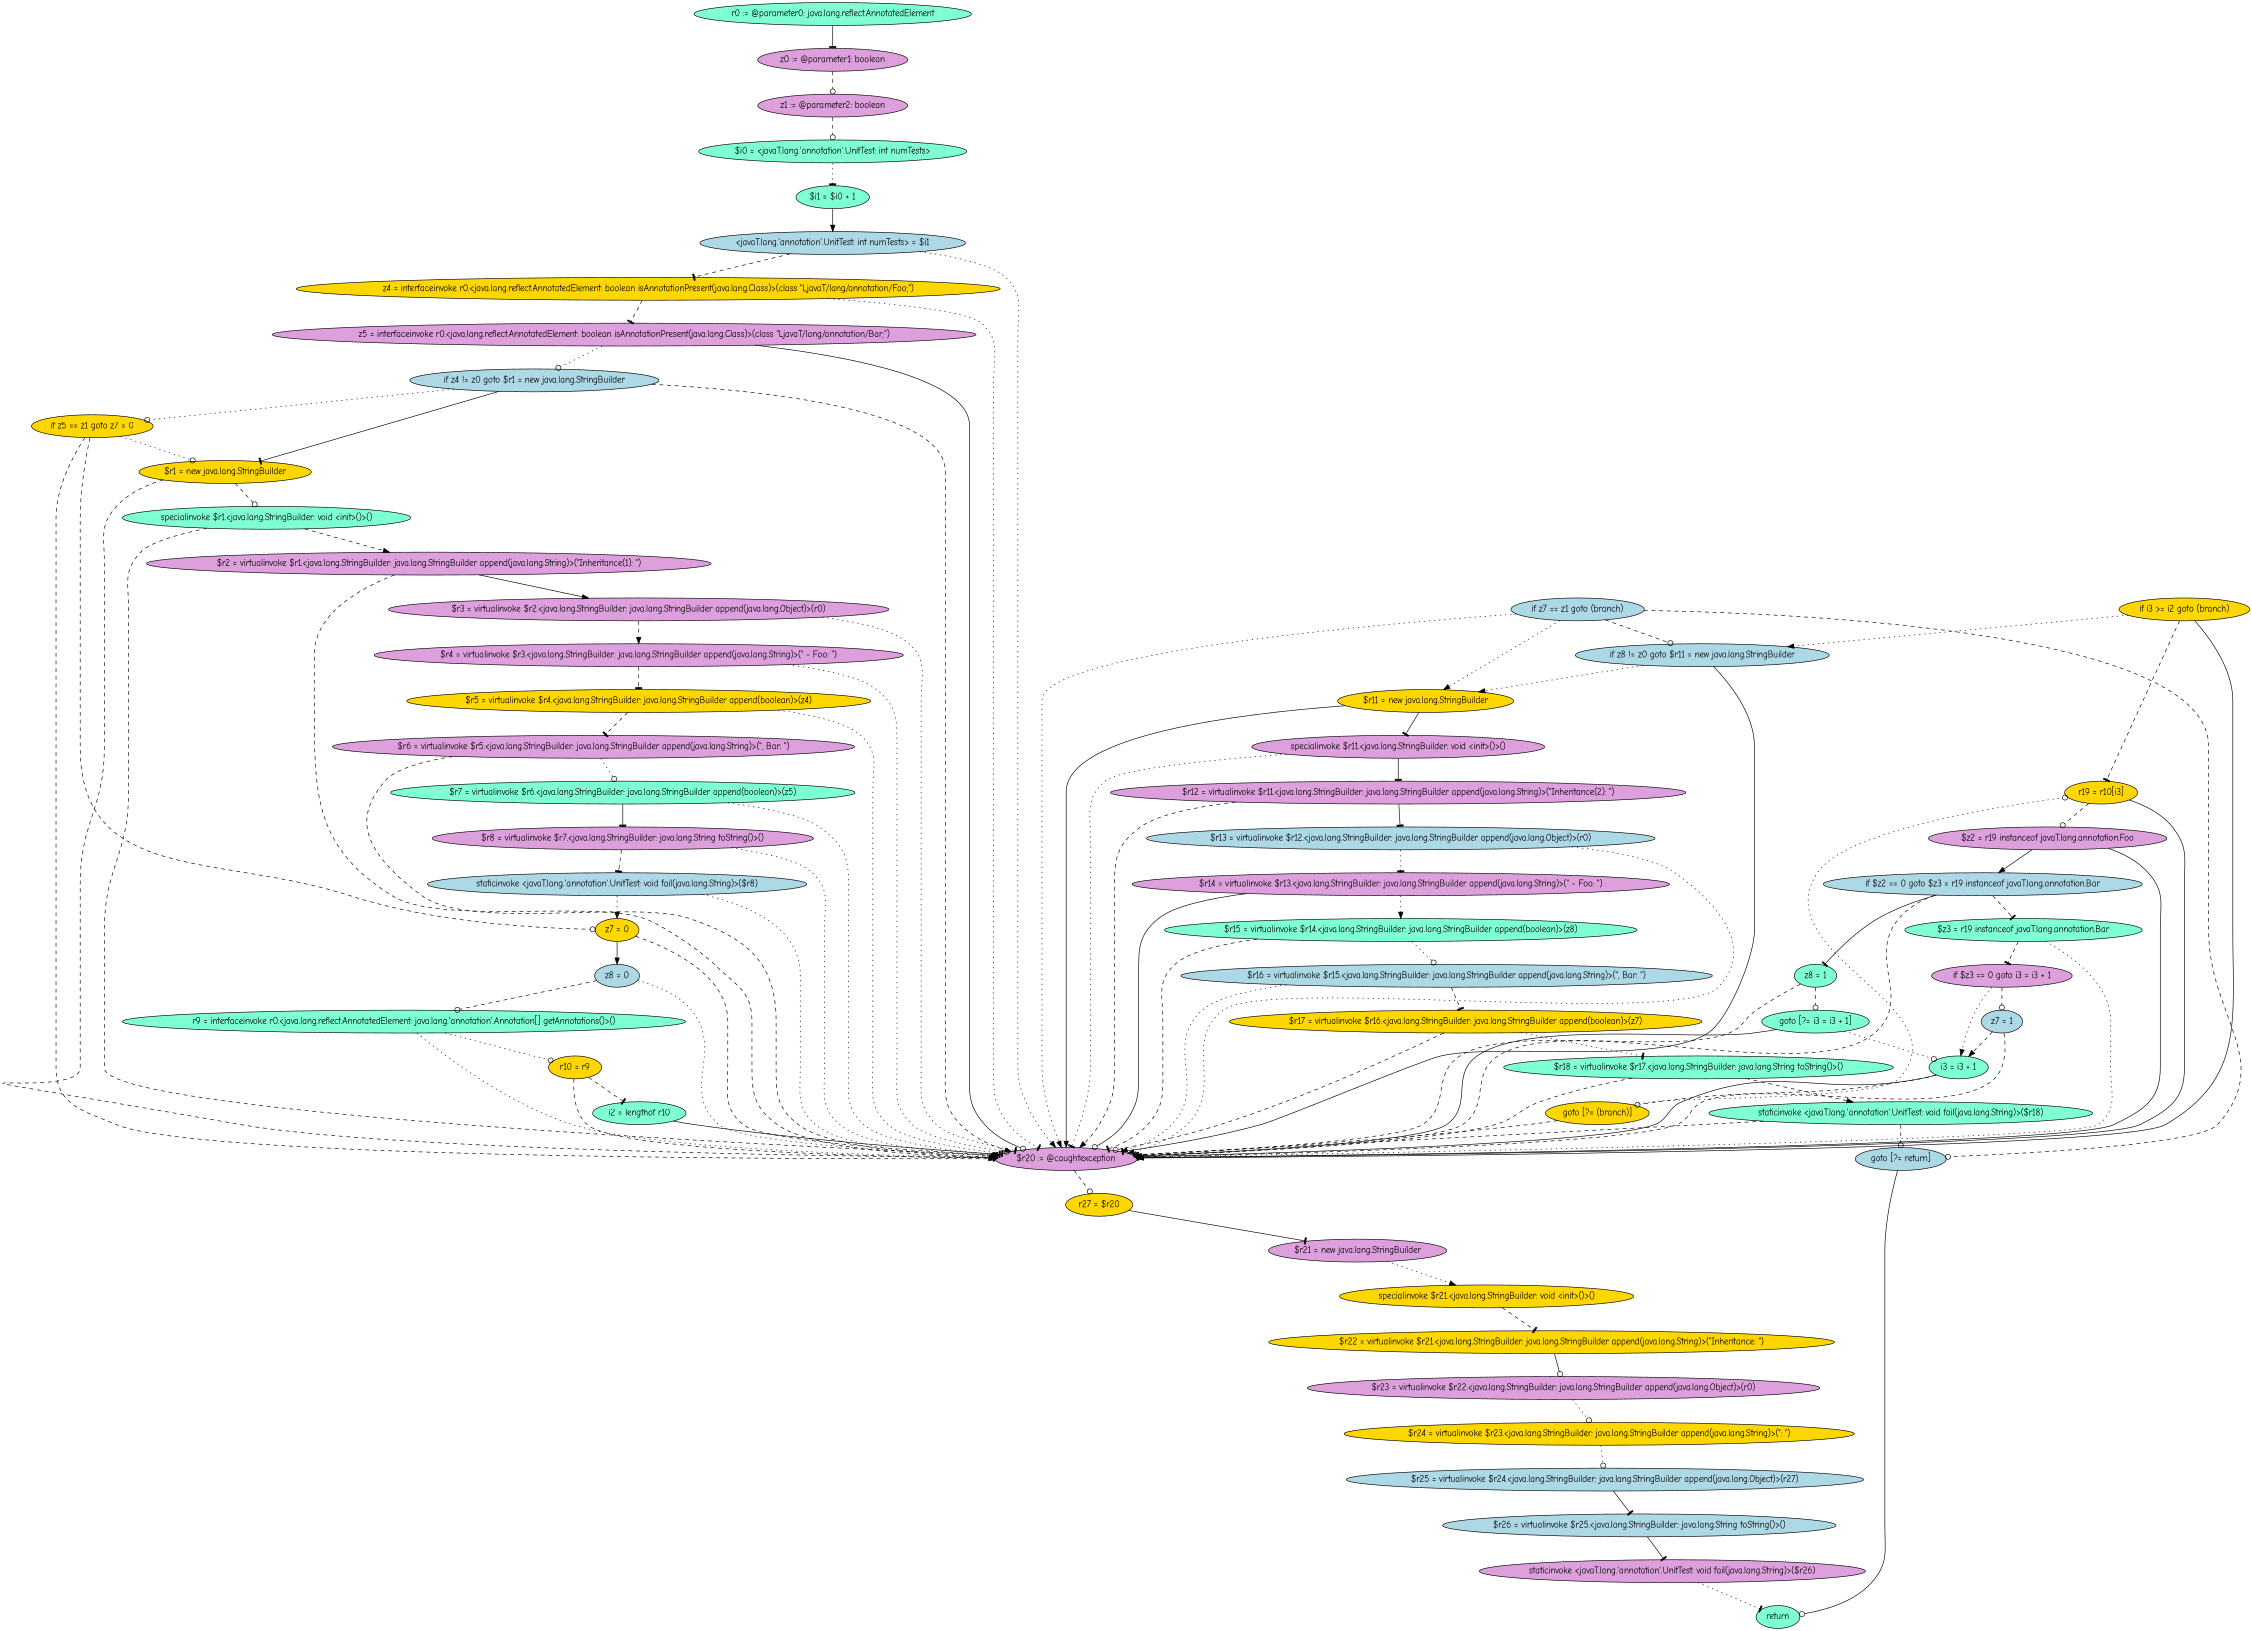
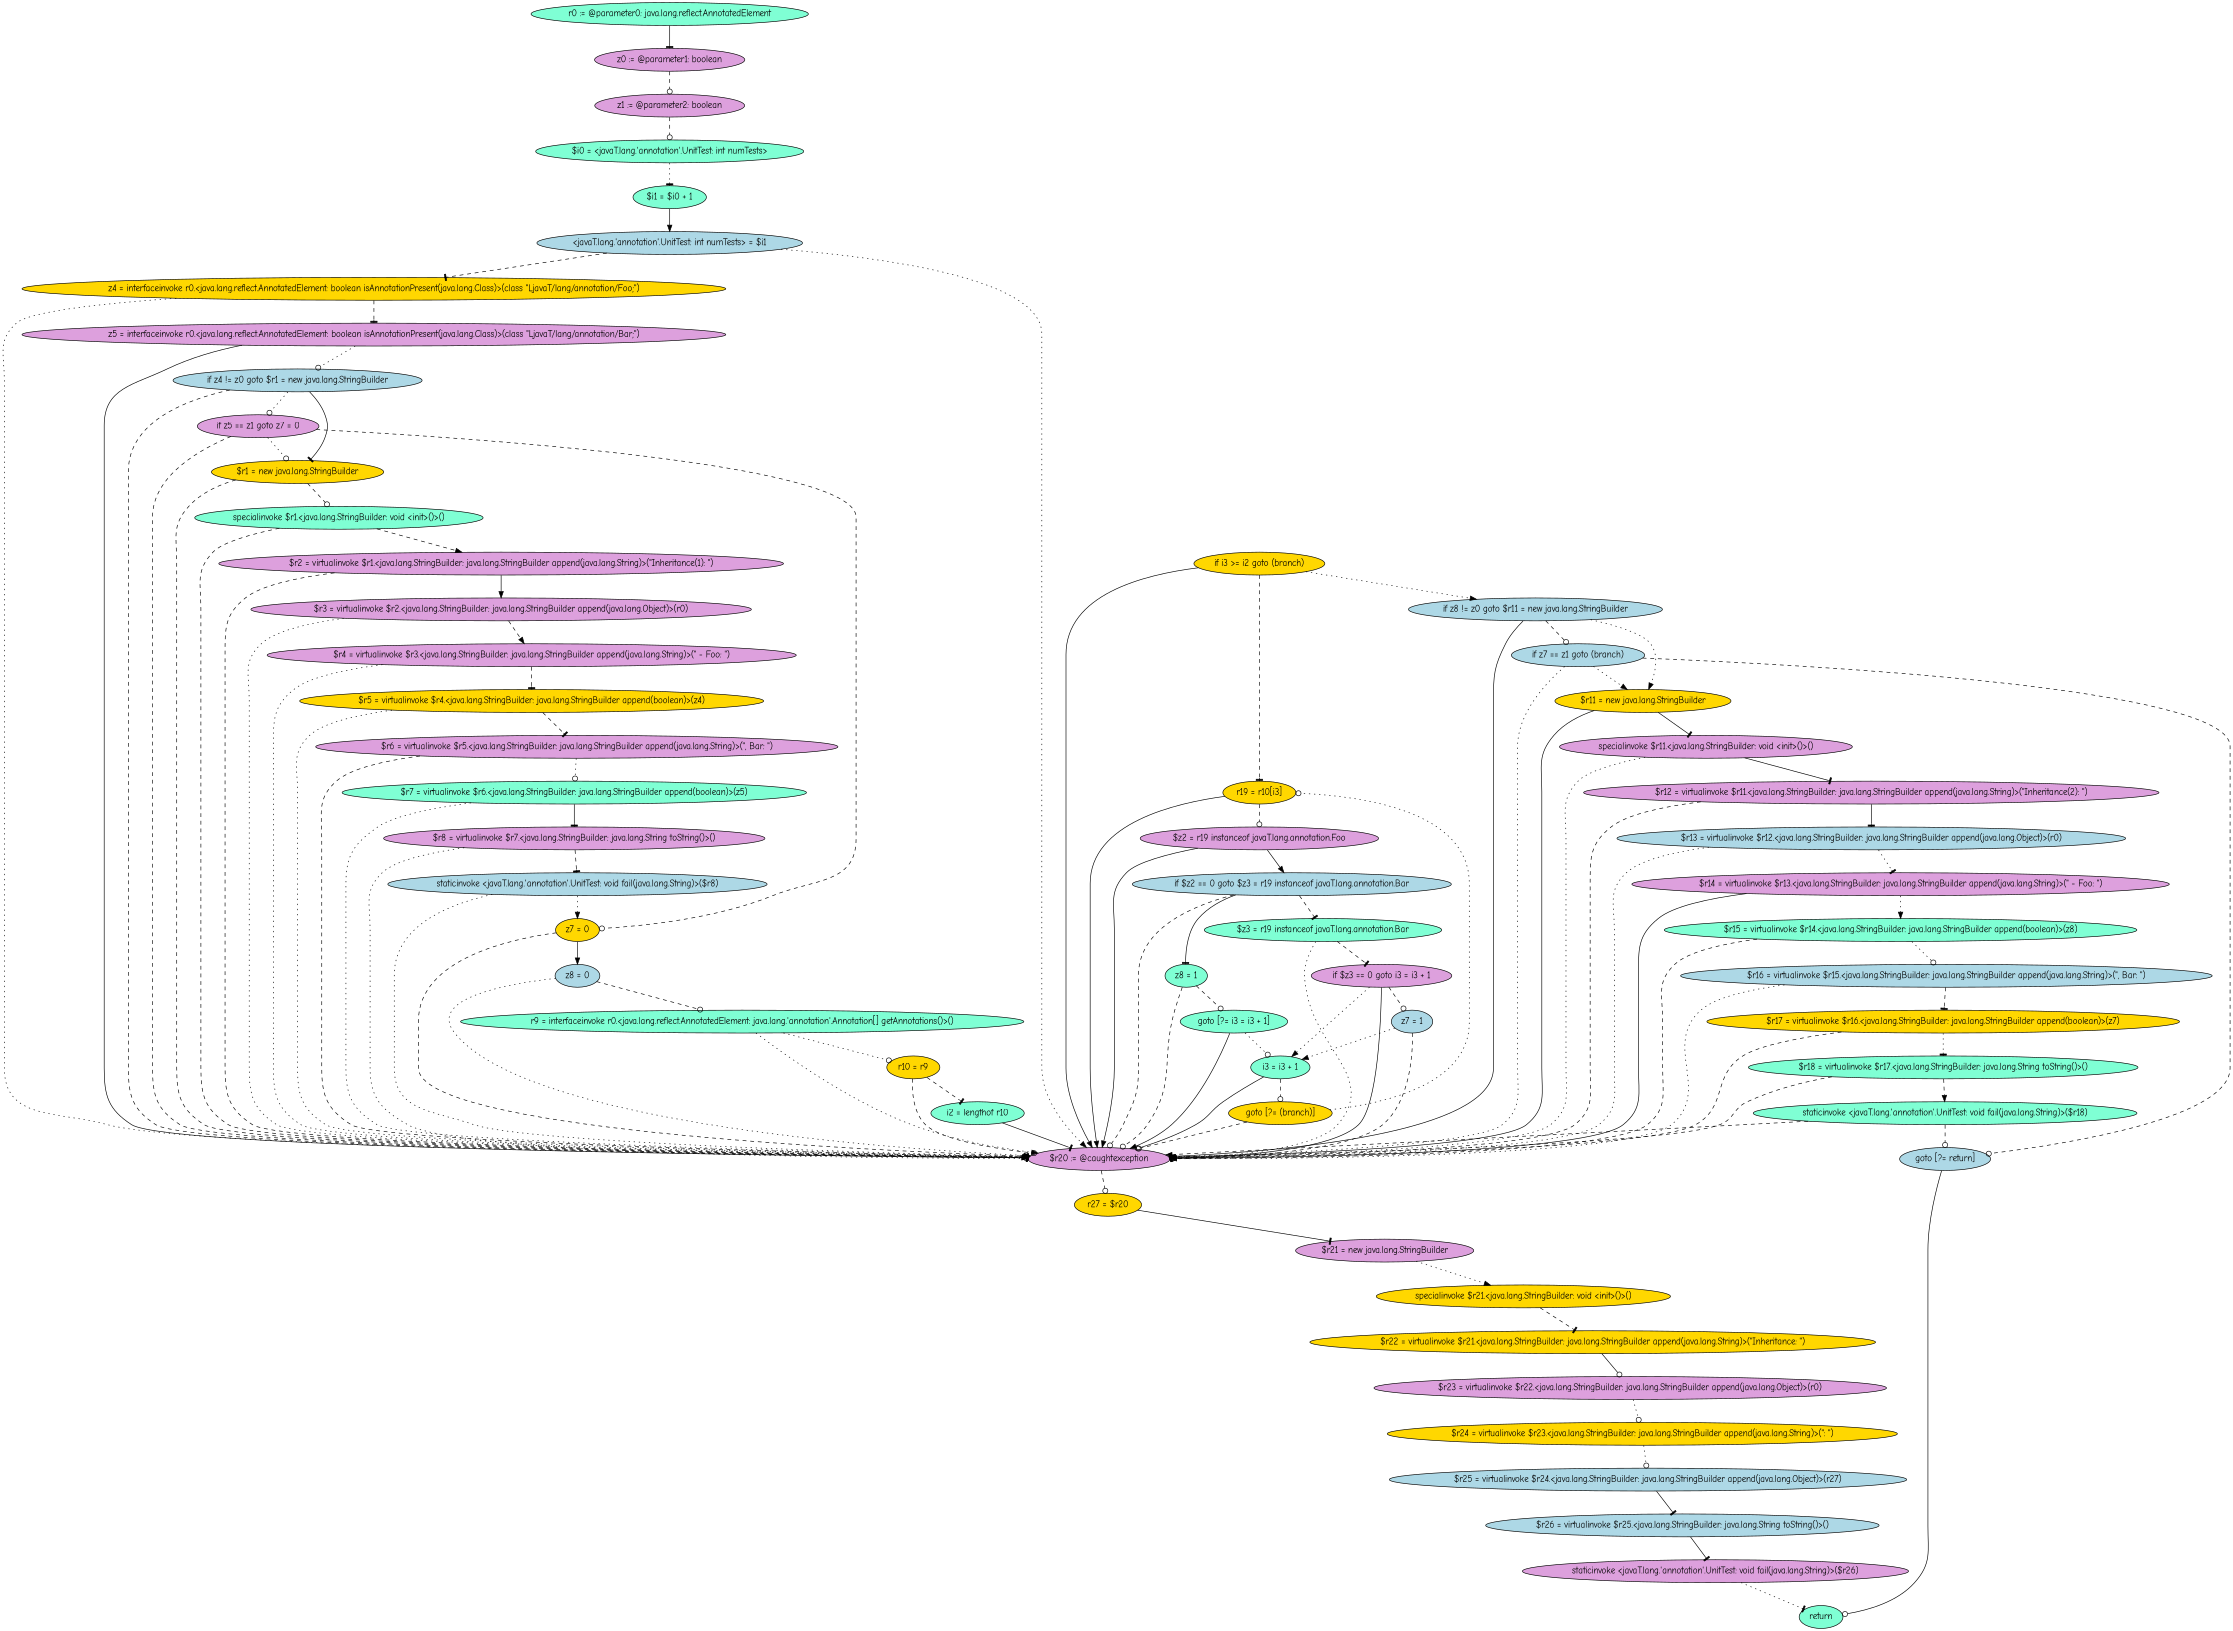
node "if z5 == z1 goto z7 = 0": fillcolor gold -> plum
edge "if z7 == z1 goto (branch)" -> "if z8 != z0 goto $r11 = new java.lang.StringBuilder": reversed
edge "z7 = 1" -> "i3 = i3 + 1": style dashed -> dotted
edge "if $z3 == 0 goto i3 = i3 + 1" -> "$r20 := @caughtexception": added
